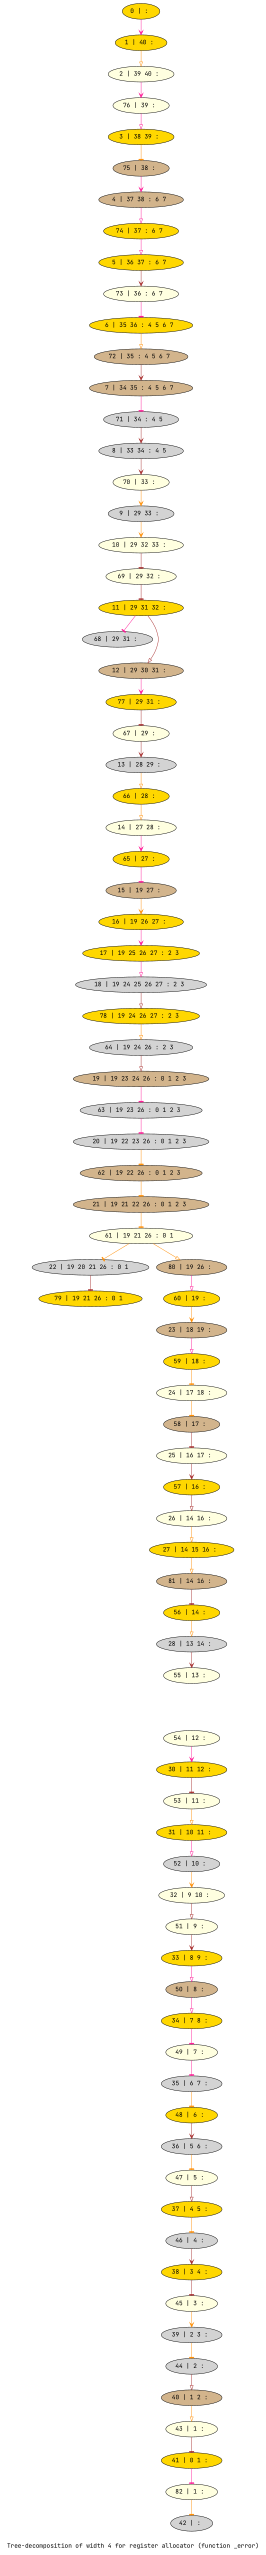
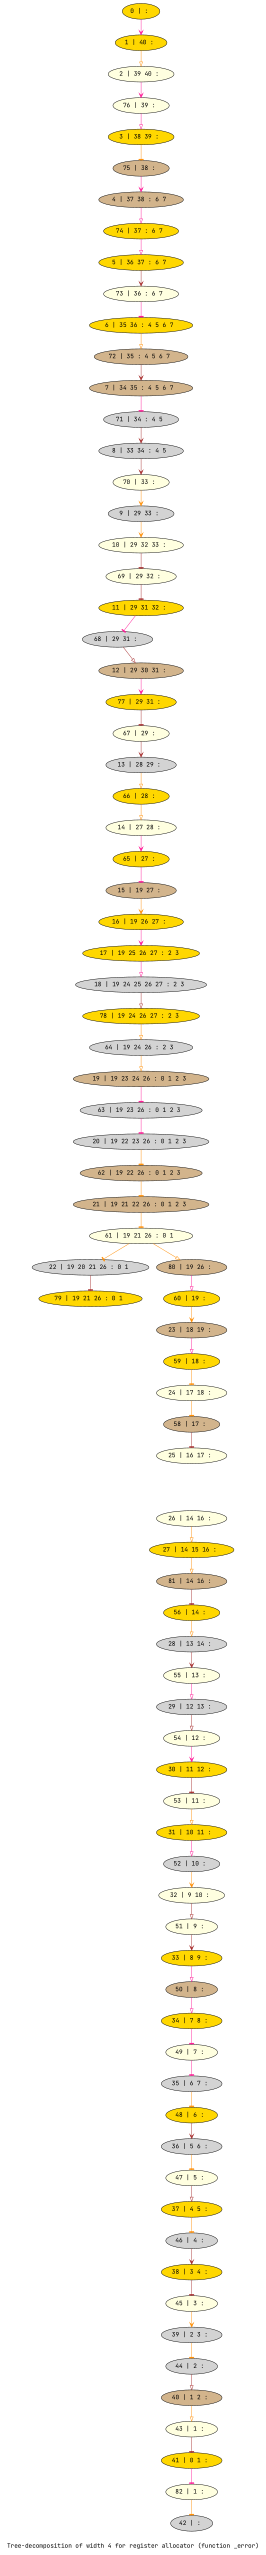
edge "11 | 29 31 32 :" -> "12 | 29 30 31 :": now "68 | 29 31 :" -> "12 | 29 30 31 :"
edge "64 | 19 24 26 : 2 3" -> "19 | 19 23 24 26 : 0 1 2 3": color brown -> darkorange
node "57 | 16 :": removed
node "29 | 12 13 :": added
